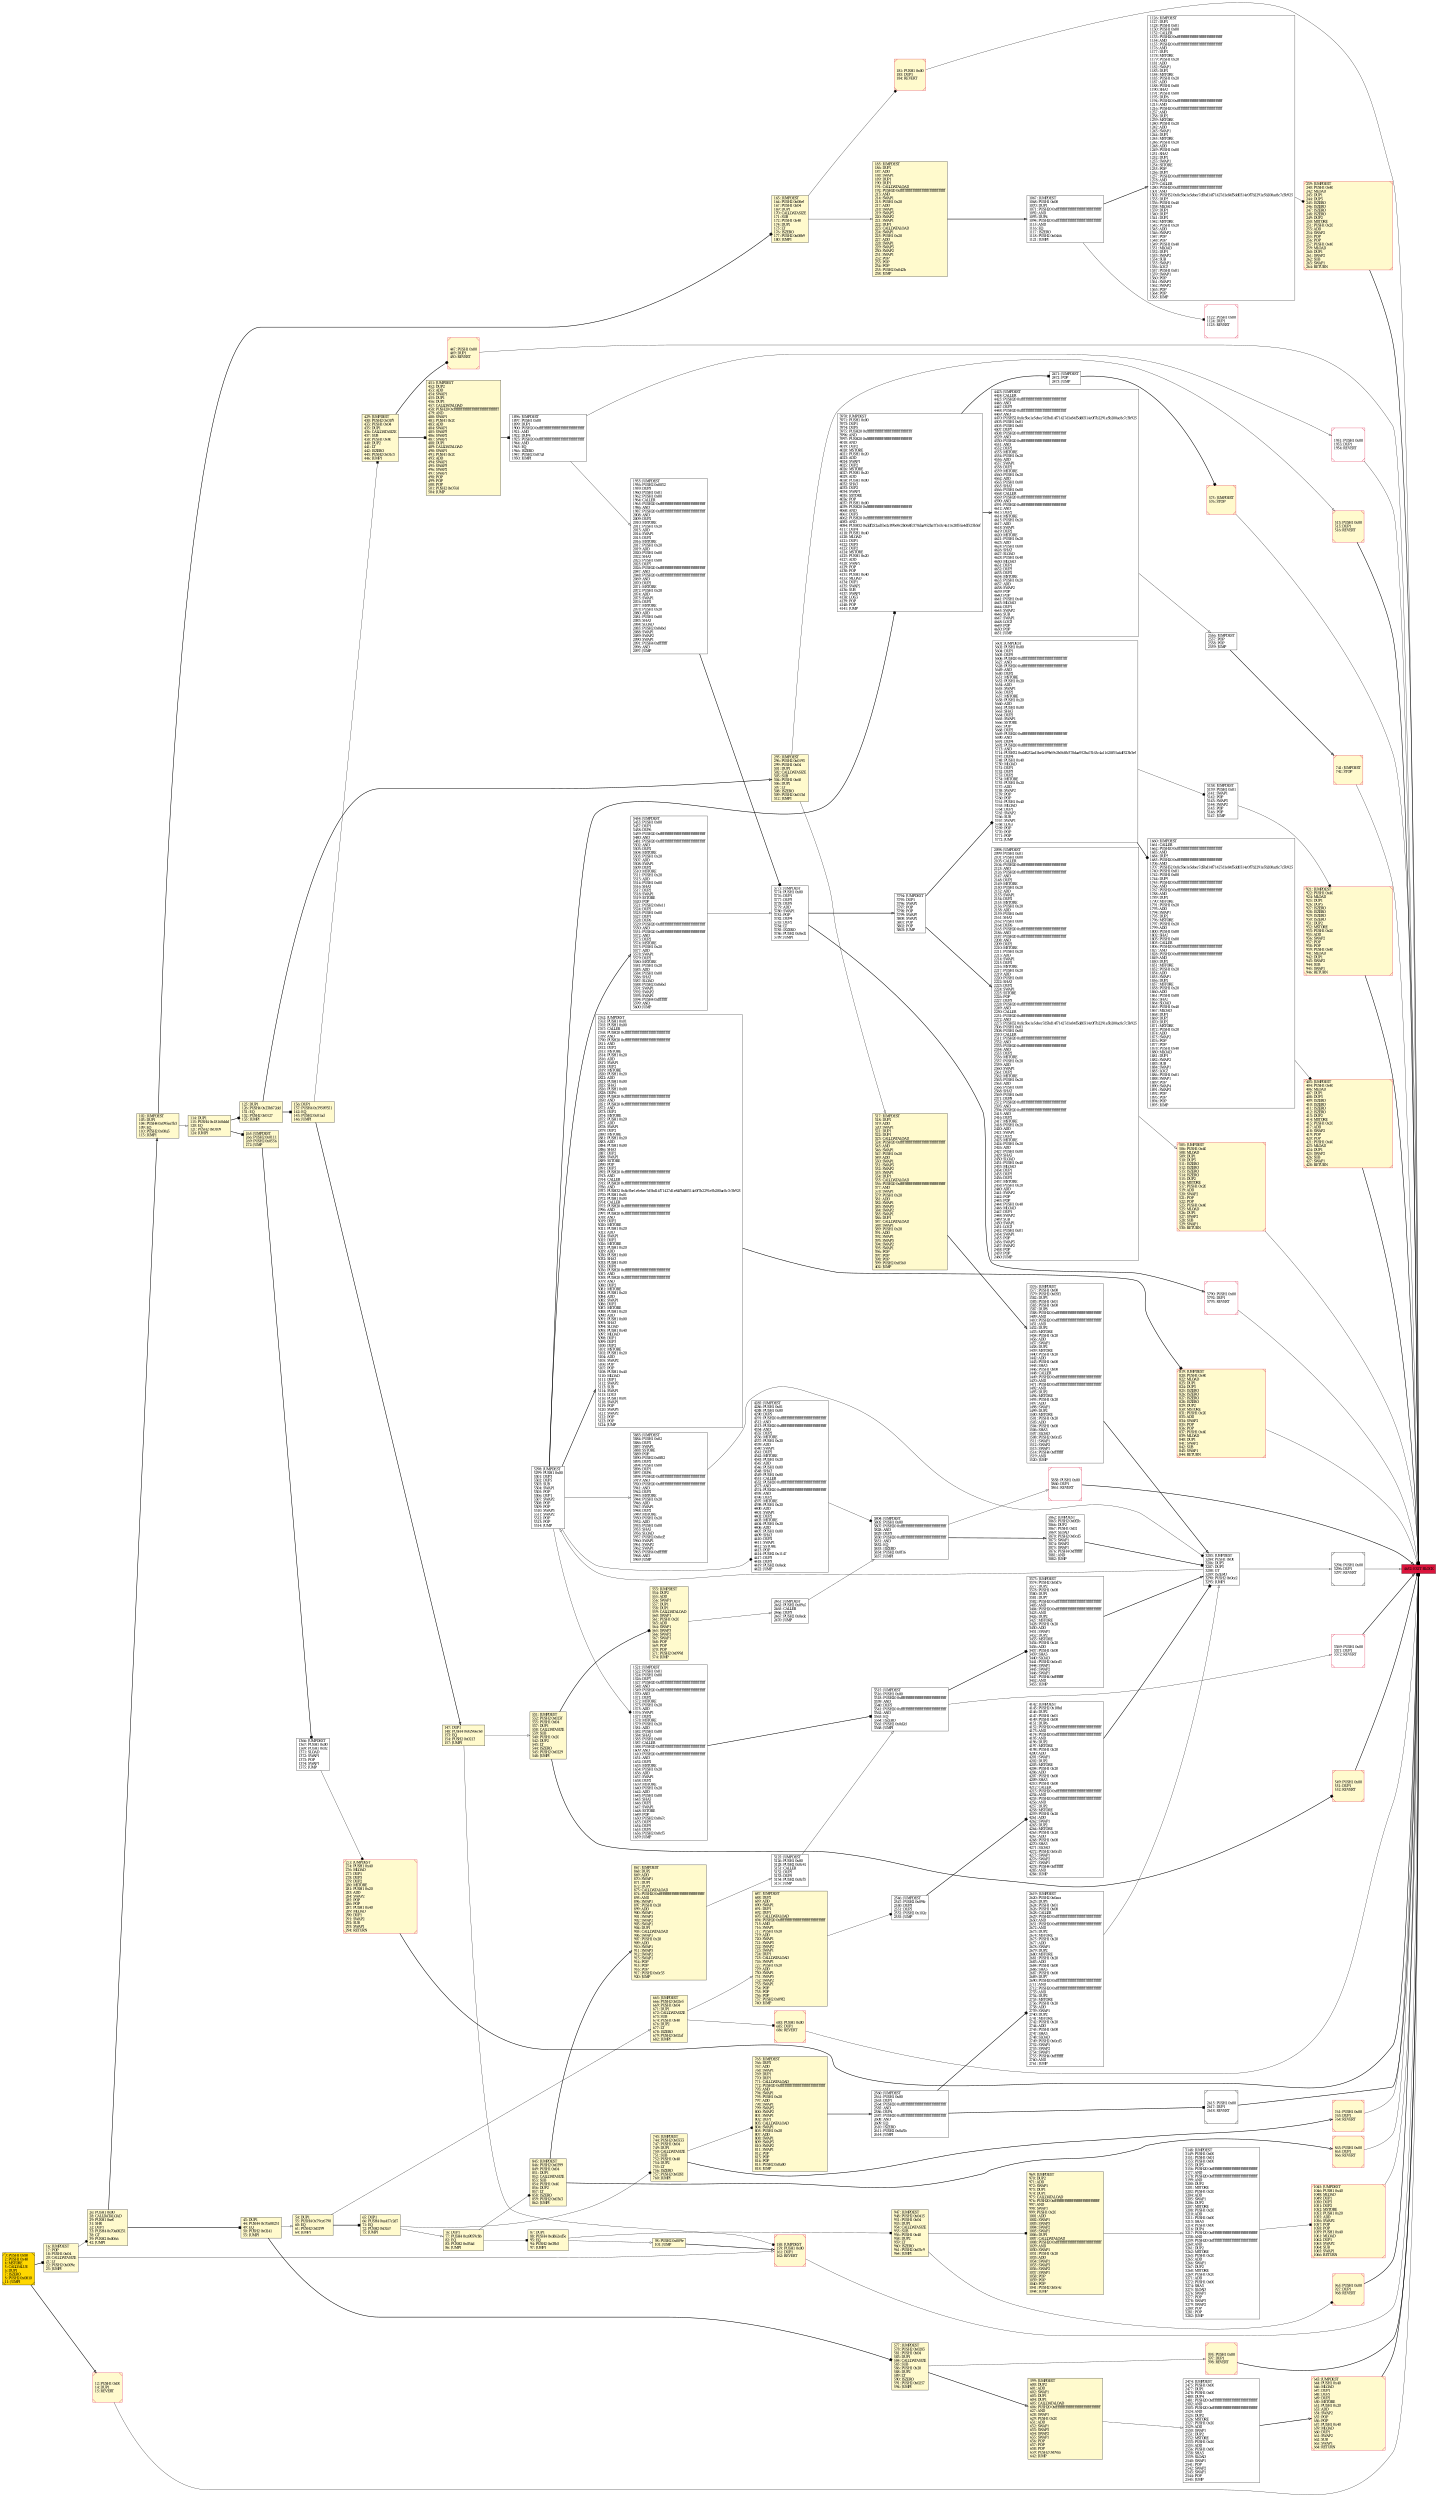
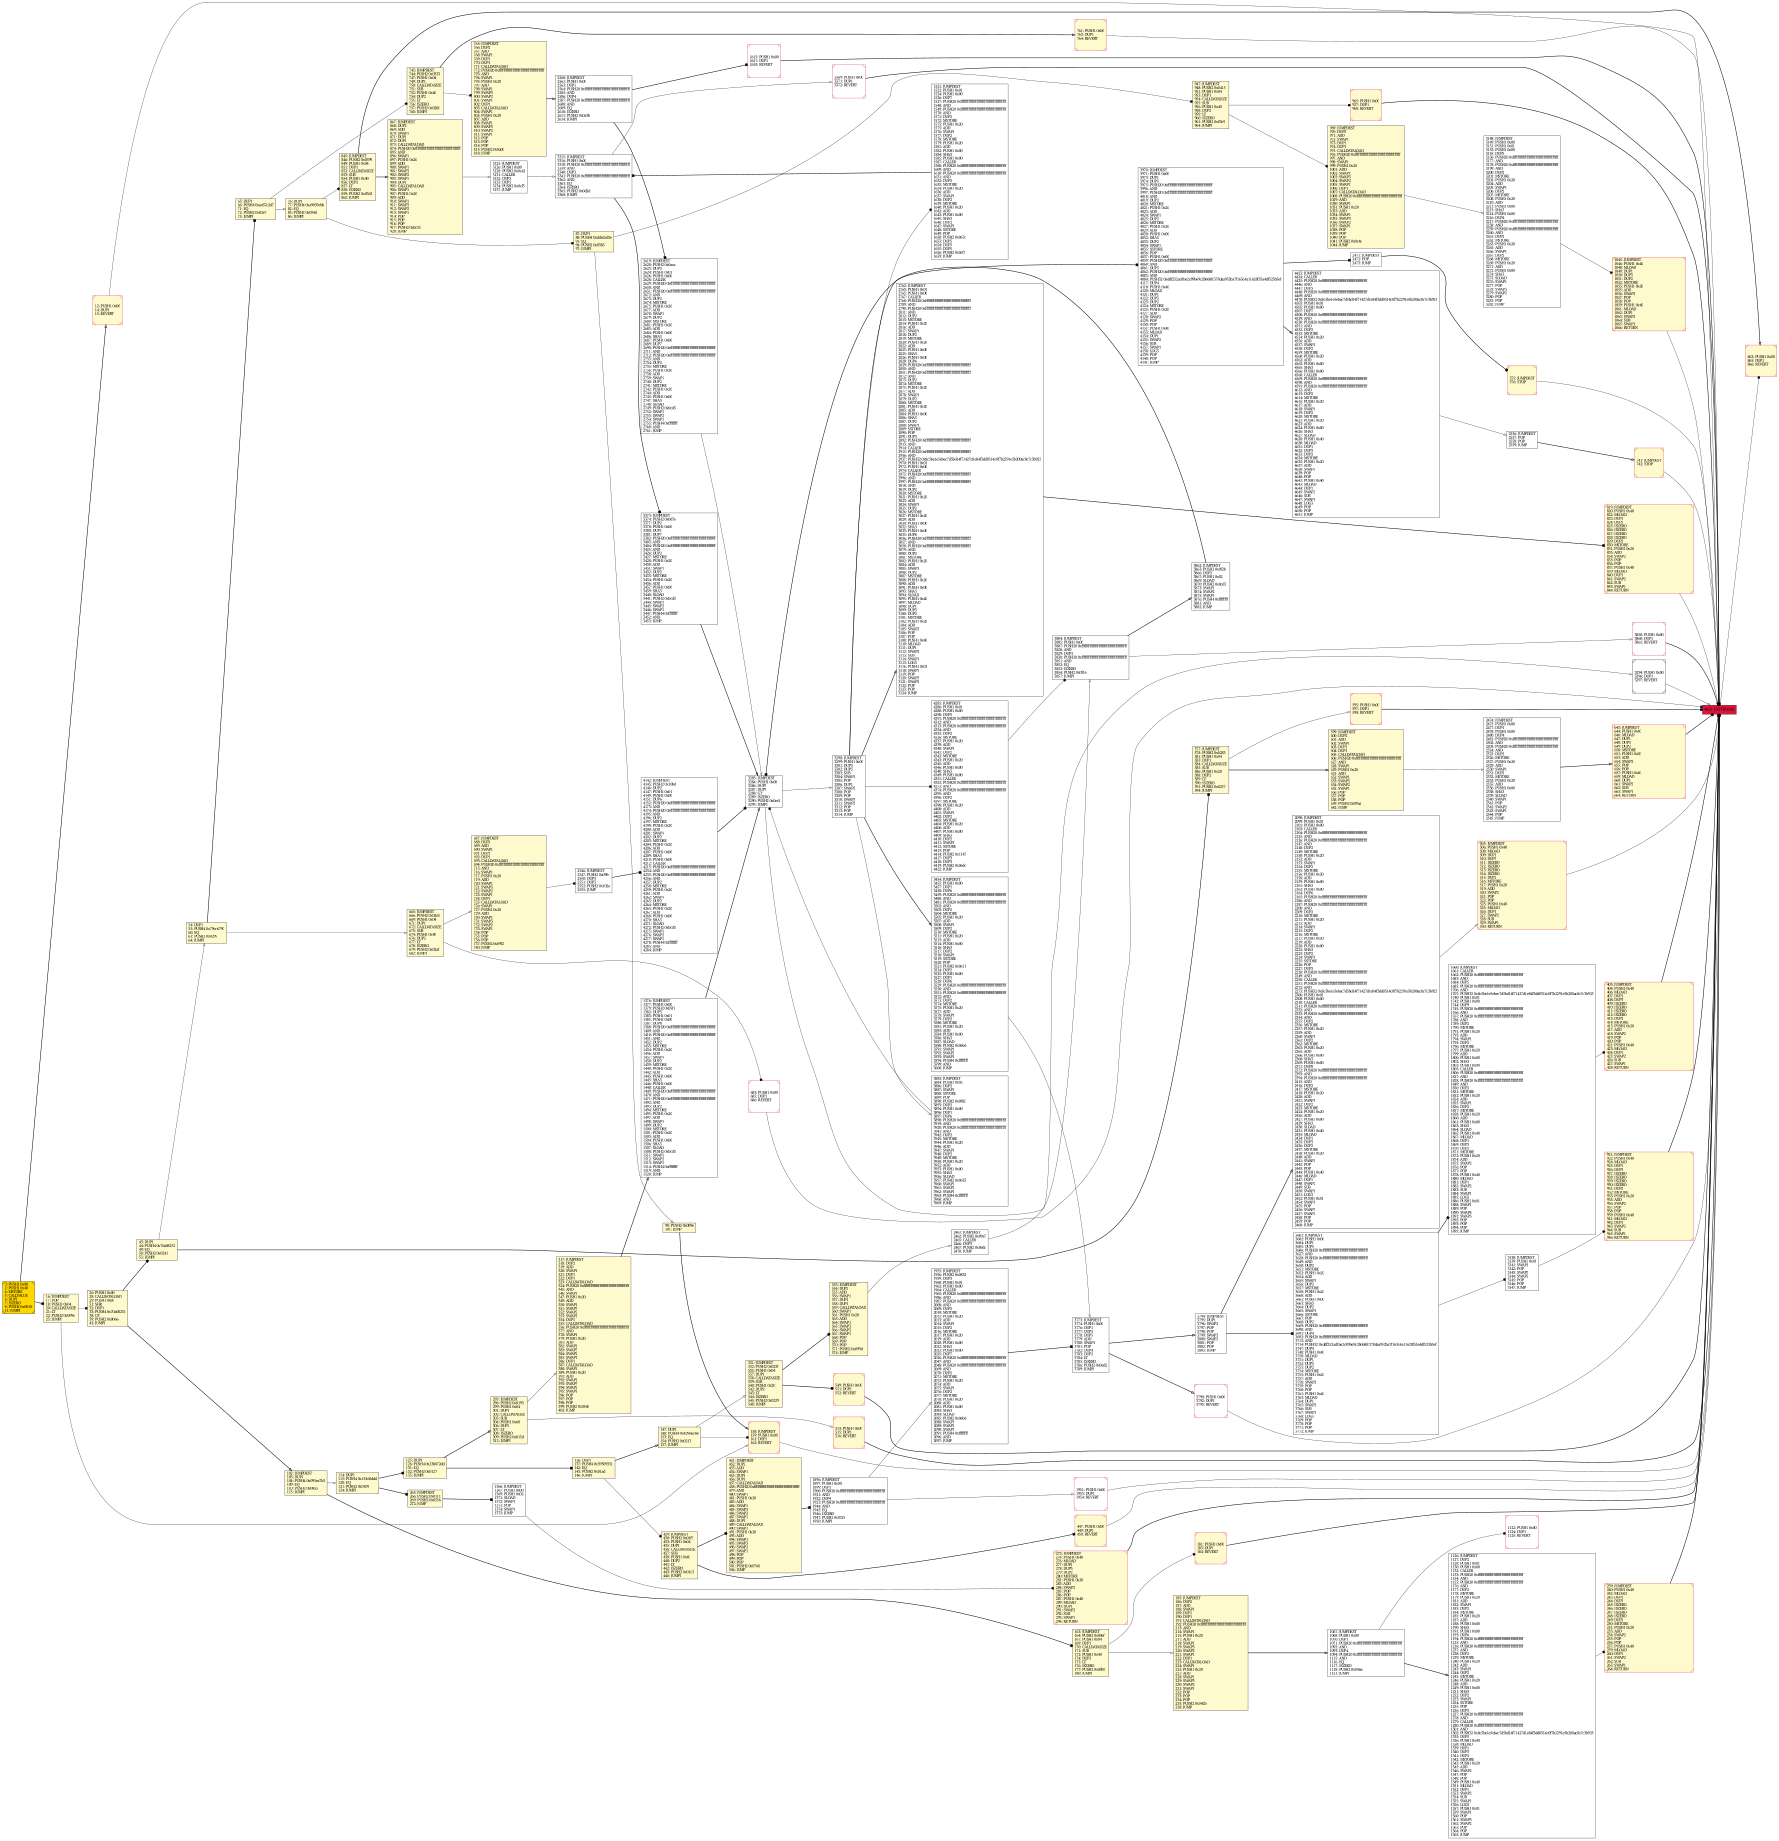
edge "181: PUSH1 0x00 183: DUP1 184: REVERT" -> "4652: EXIT BLOCK": style solid -> bold
edge "863: PUSH1 0x00 865: DUP1 866: REVERT" -> "4652: EXIT BLOCK": reversed
node "683: PUSH1 0x00 685: DUP1 686: REVERT": fillcolor lemonchiffon -> white
node "2615: PUSH1 0x00 2617: DUP1 2618: REVERT": color black -> crimson
